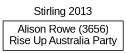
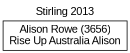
node "Alison Rowe (3656) Rise Up Australia Party": label "Alison Rowe (3656) Rise Up Australia Party" -> "Alison Rowe (3656) Rise Up Australia Alison"
